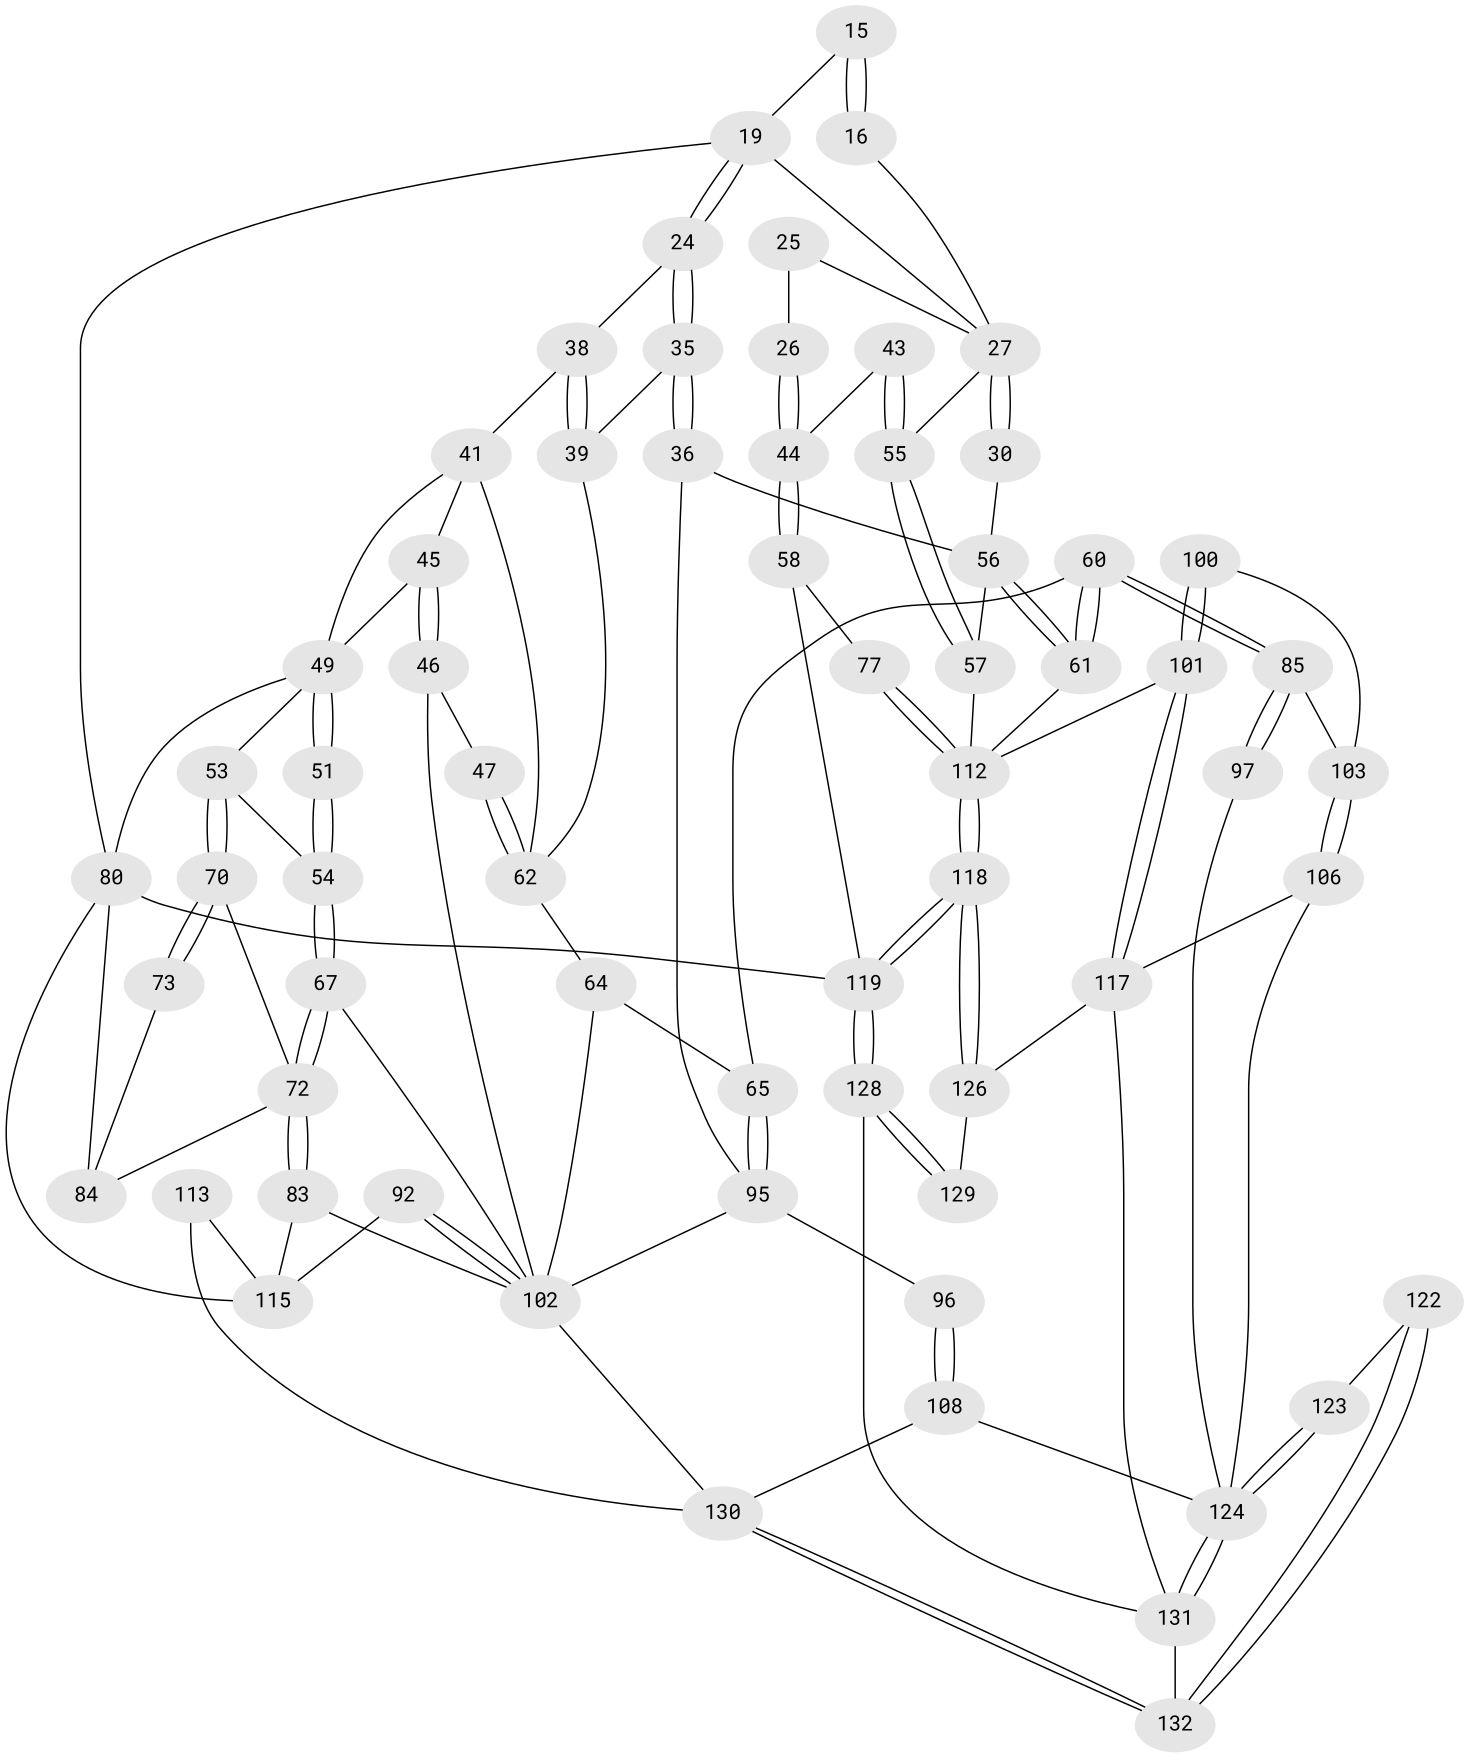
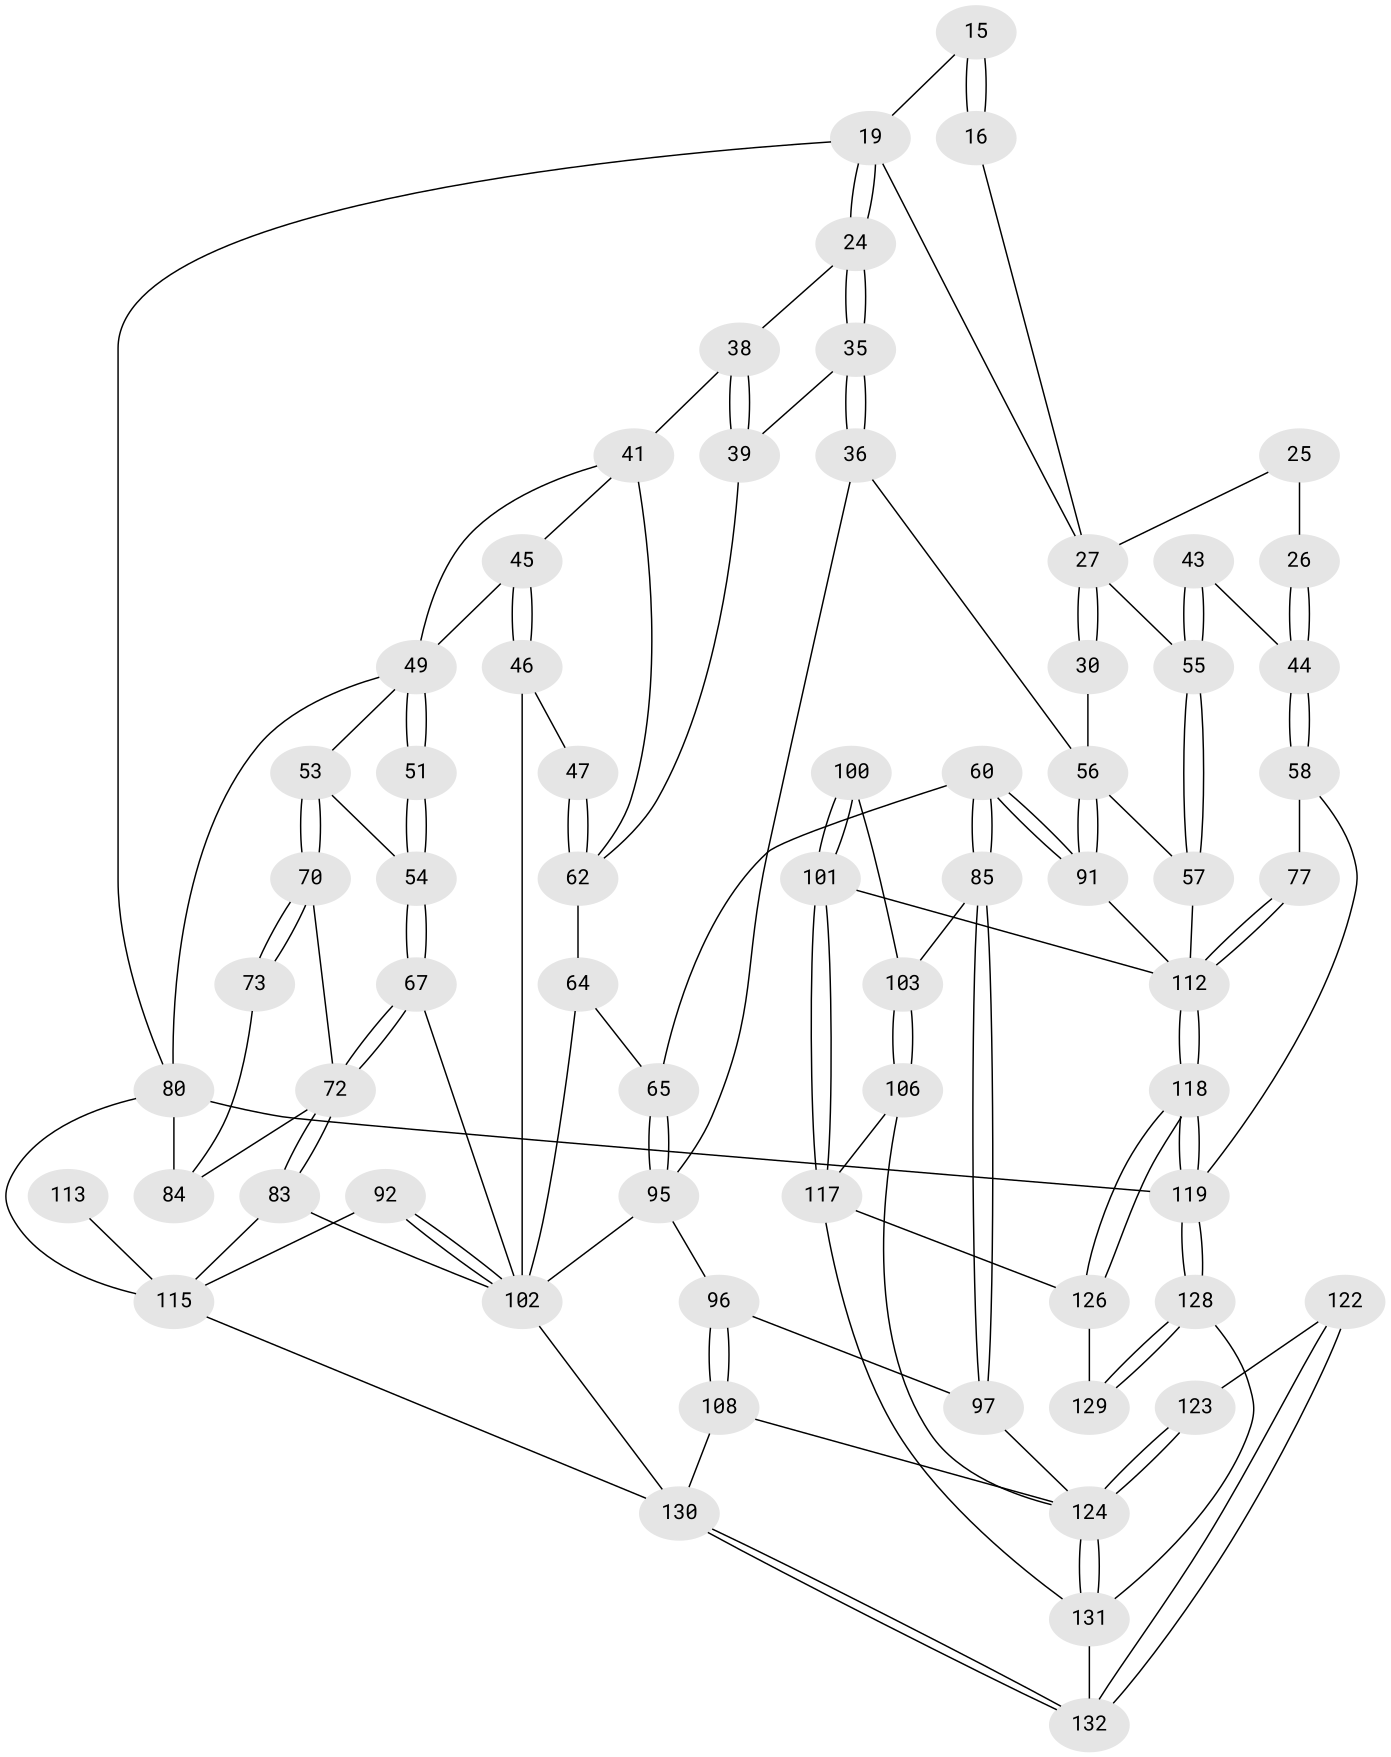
node "61": label "61" -> "91"
edge "96" -- "97": added
edge "113" -- "130": now "115" -- "130"
